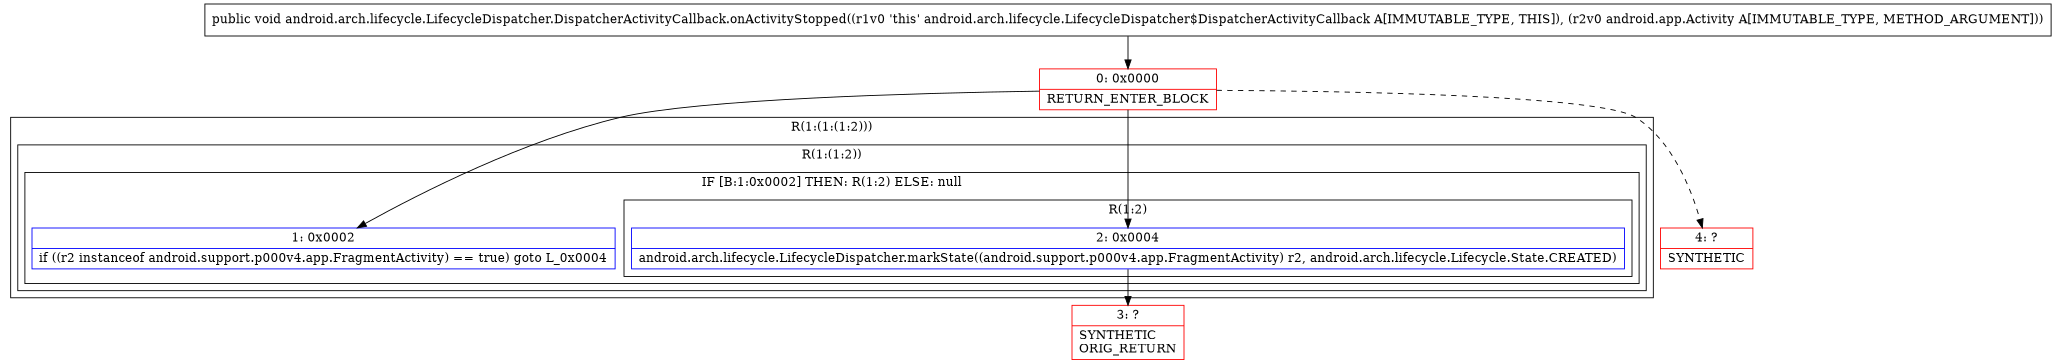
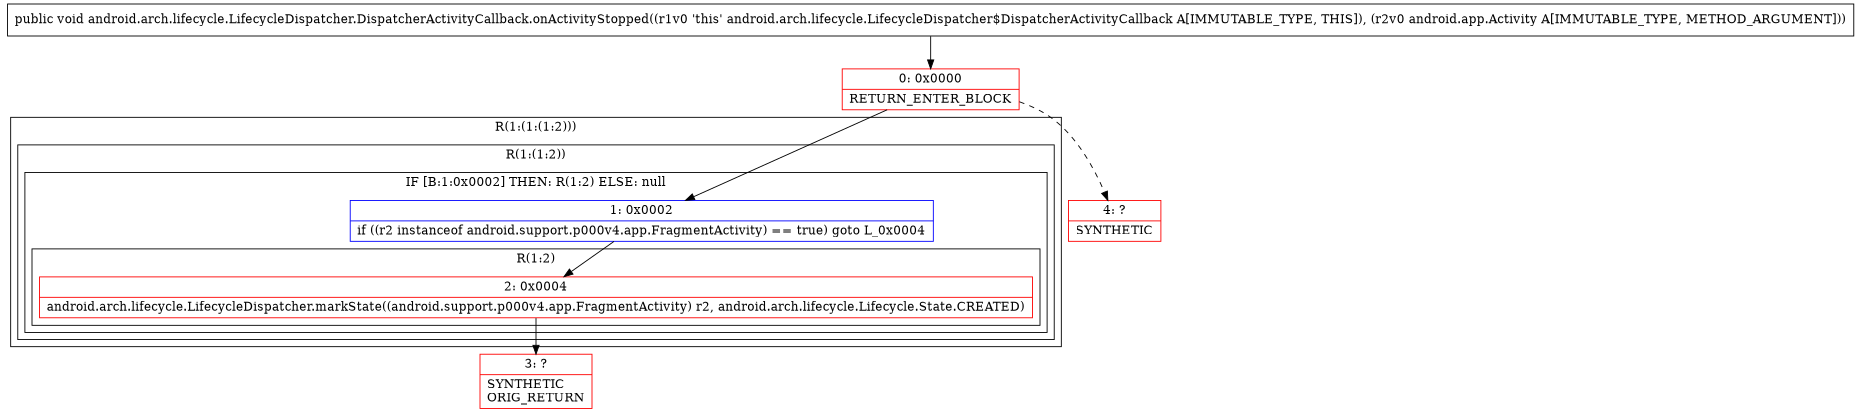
edge "0: 0x0000" -> "2: 0x0004": now "1: 0x0002" -> "2: 0x0004"
node "2: 0x0004": color blue -> red
